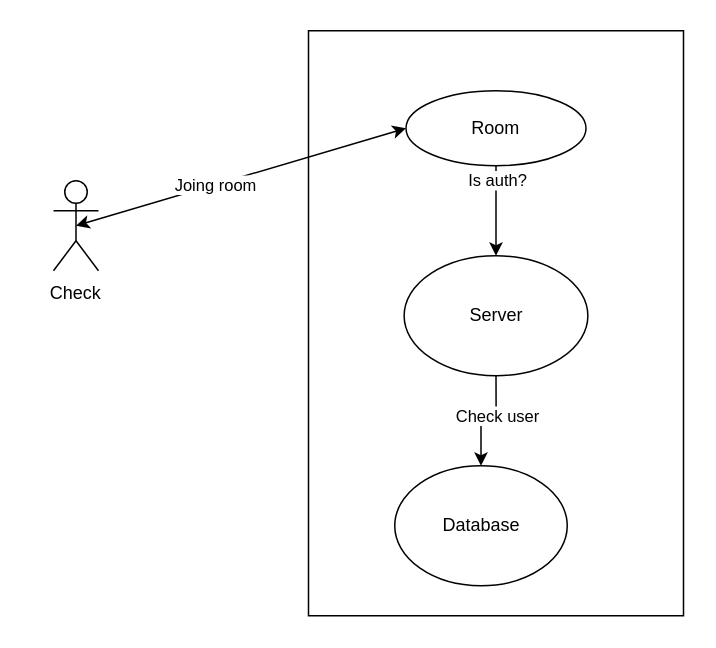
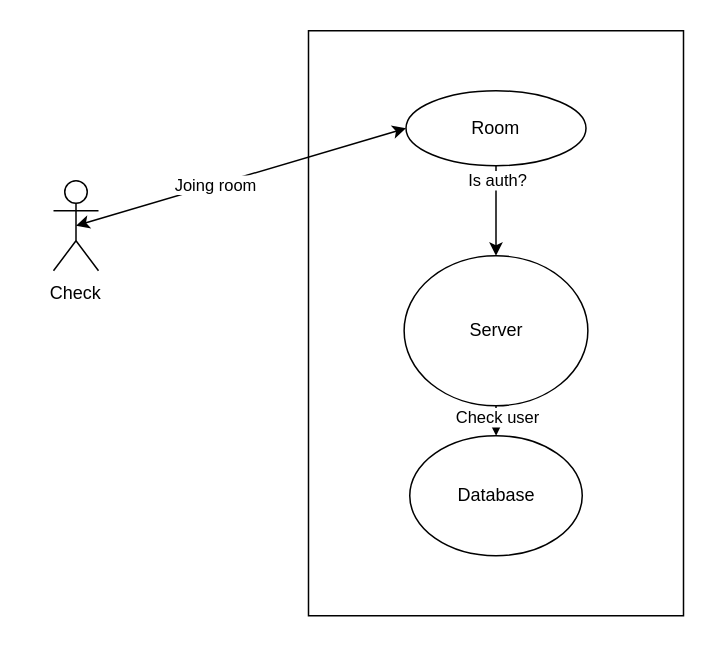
node "Server": size 184x120 -> 184x150
node "Database": moved (481, 526) -> (496, 496)
